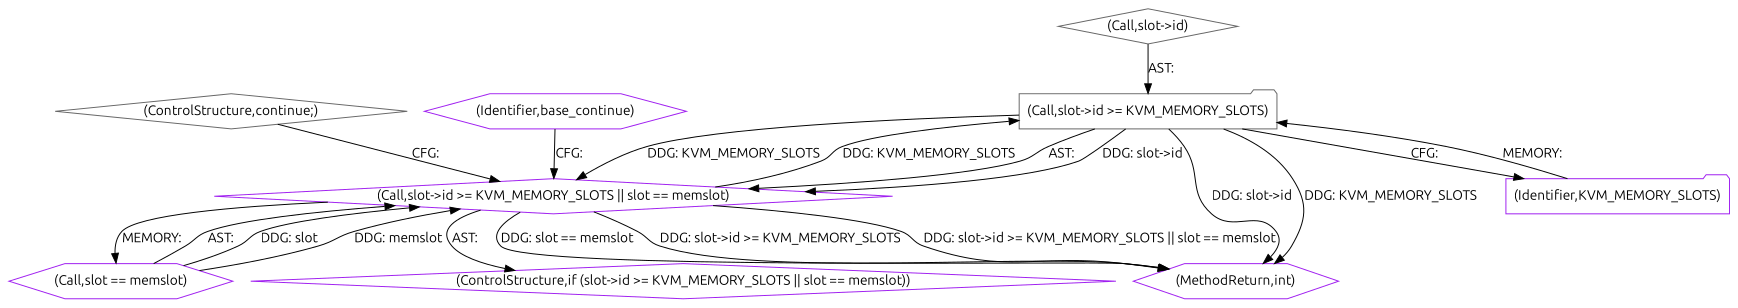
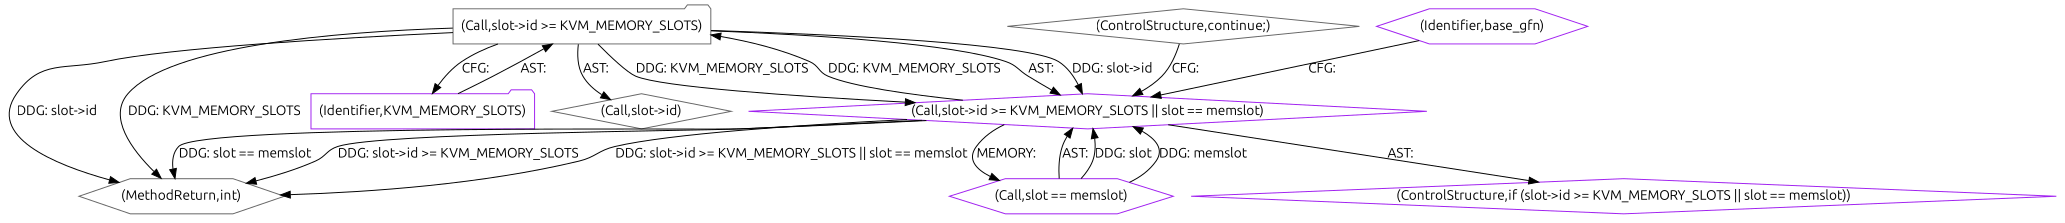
edge "(Call,slot->id)" -> "(Call,slot->id >= KVM_MEMORY_SLOTS)": reversed
node "(Identifier,base_continue)": label "(Identifier,base_continue)" -> "(Identifier,base_gfn)"
edge "(Identifier,KVM_MEMORY_SLOTS)" -> "(Call,slot->id >= KVM_MEMORY_SLOTS)": label "MEMORY: " -> "AST: "
node "(MethodReturn,int)": color purple -> gray40
